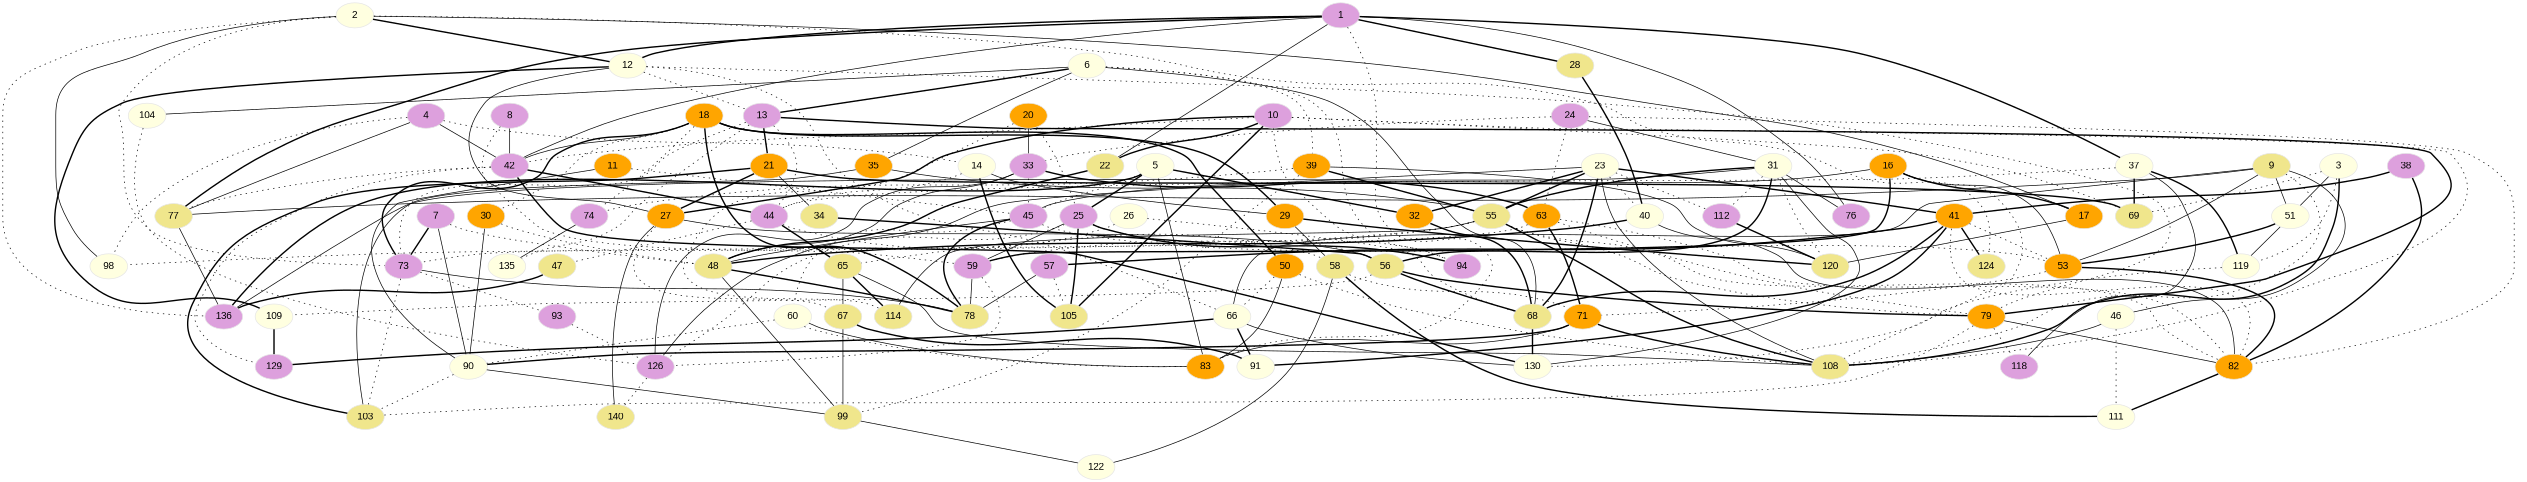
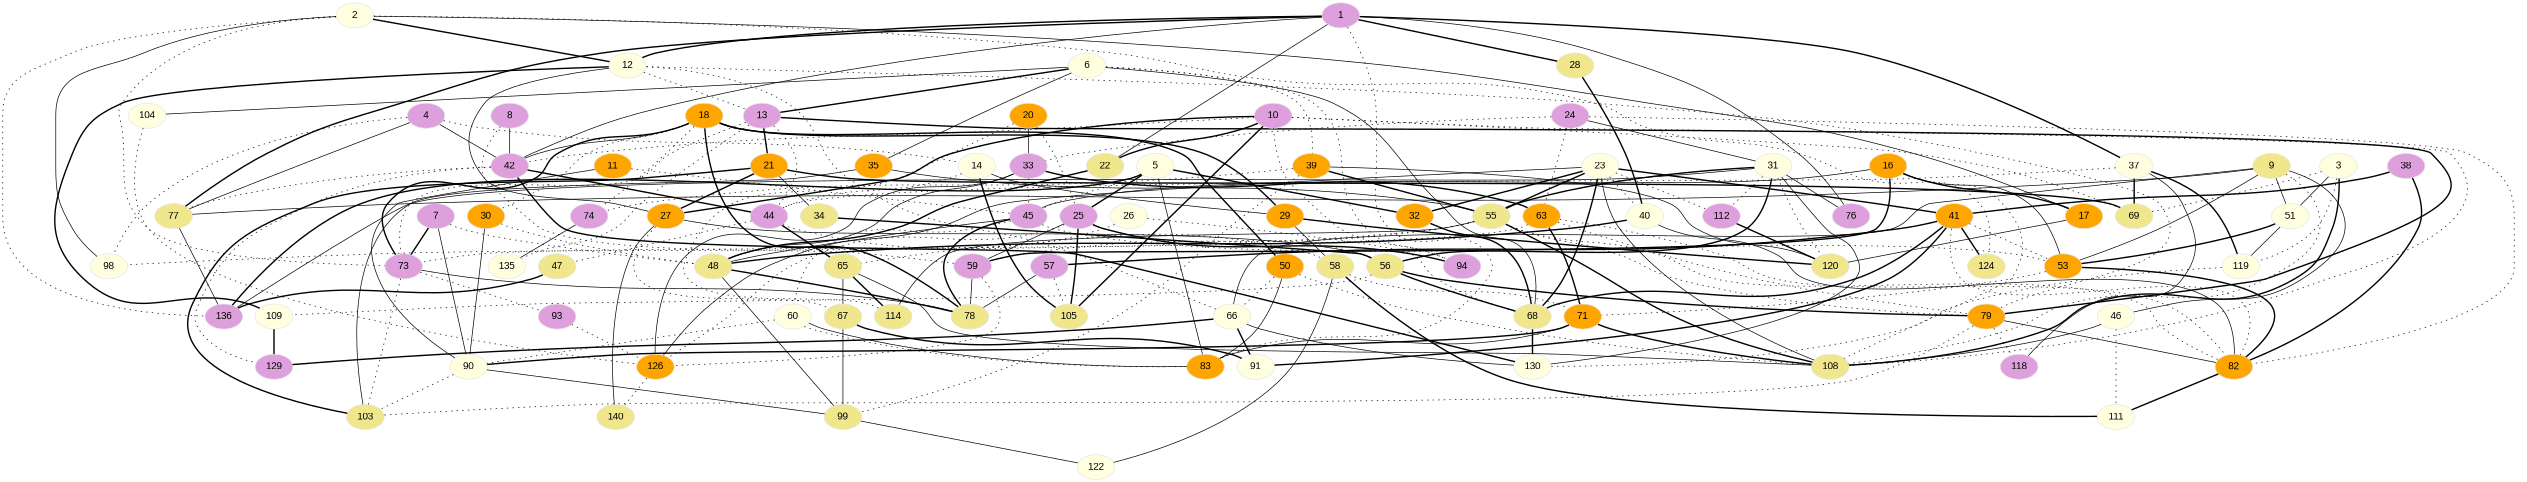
node "126": fillcolor plum -> orange
